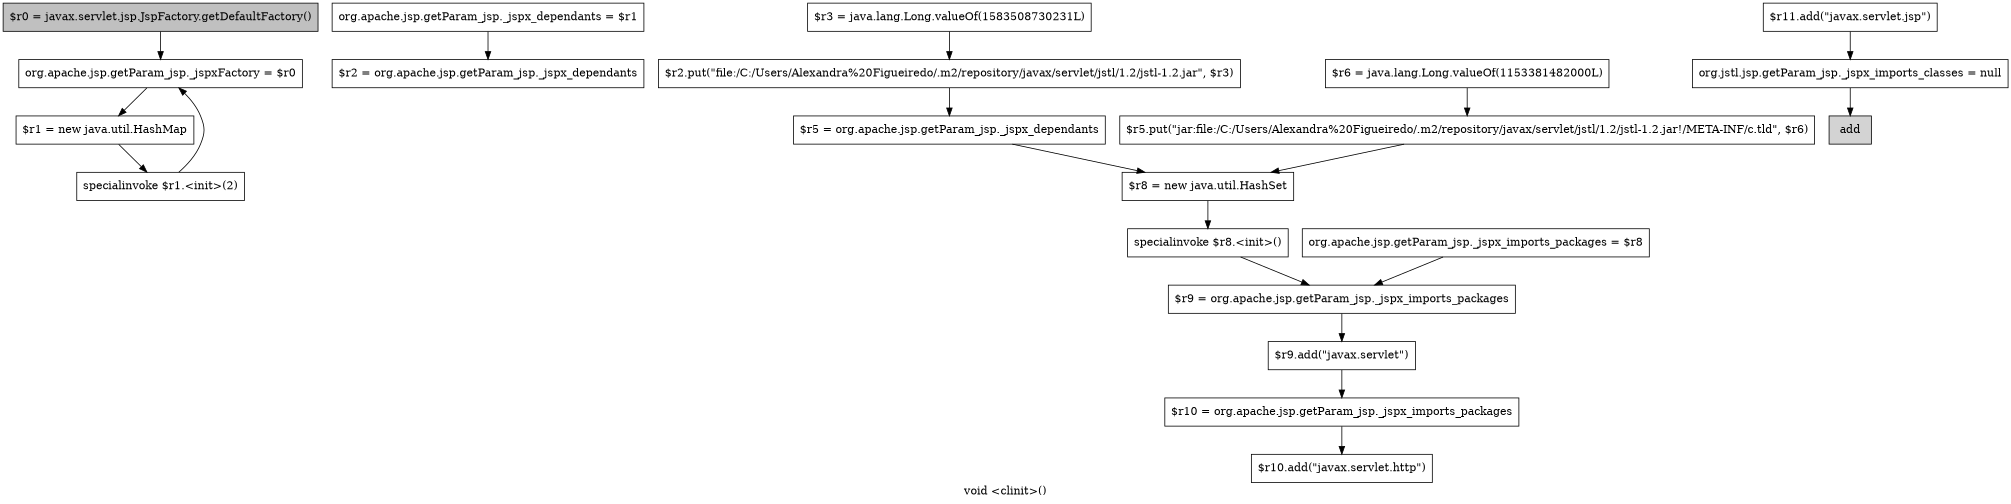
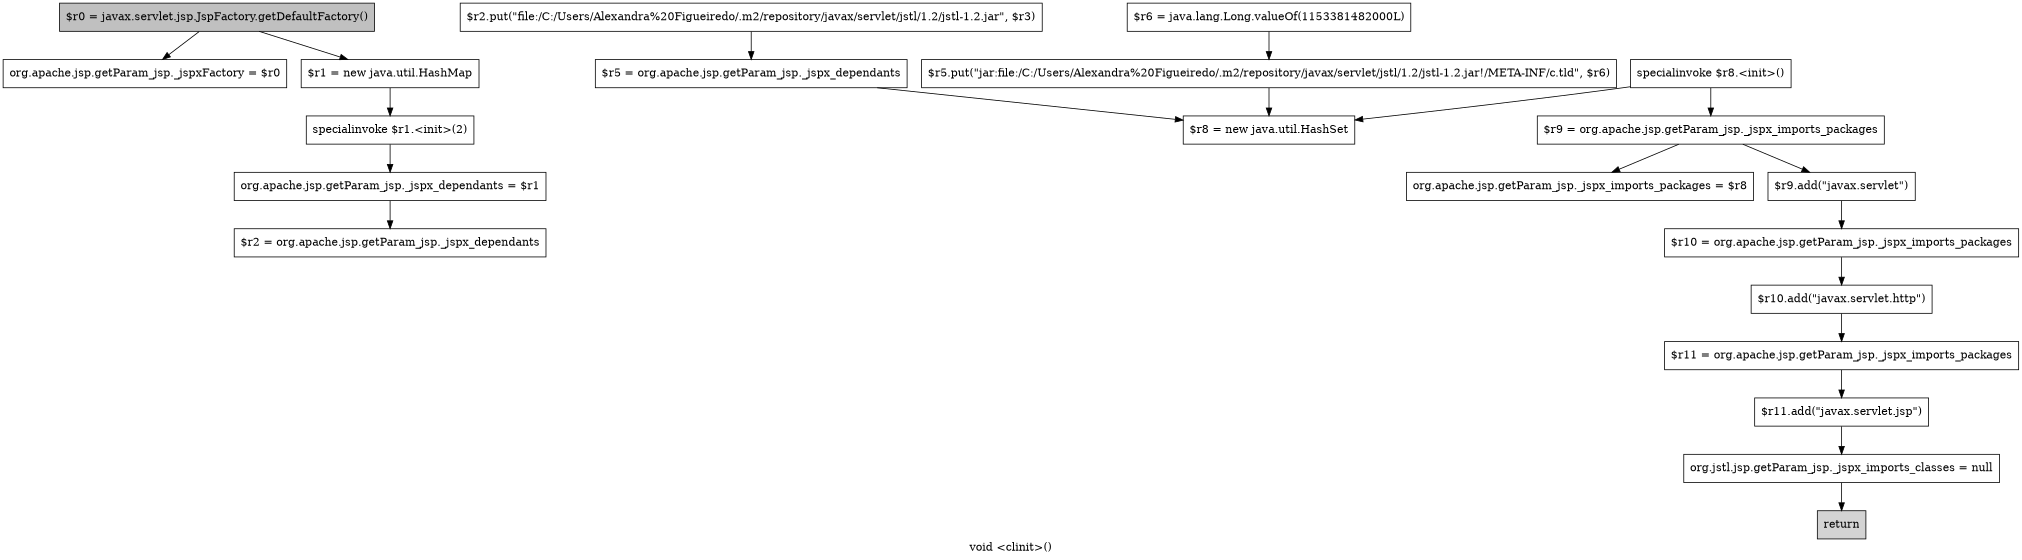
node "$r3 = java.lang.Long.valueOf(1583508730231L)": removed
edge "org.apache.jsp.getParam_jsp._jspxFactory = $r0" -> "$r1 = new java.util.HashMap": now "$r0 = javax.servlet.jsp.JspFactory.getDefaultFactory()" -> "$r1 = new java.util.HashMap"
node "add": label "add" -> "return"
edge "specialinvoke $r1.<init>(2)" -> "org.apache.jsp.getParam_jsp._jspxFactory = $r0": now "specialinvoke $r1.<init>(2)" -> "org.apache.jsp.getParam_jsp._jspx_dependants = $r1"
edge "$r8 = new java.util.HashSet" -> "specialinvoke $r8.<init>()": reversed
edge "org.apache.jsp.getParam_jsp._jspx_imports_packages = $r8" -> "$r9 = org.apache.jsp.getParam_jsp._jspx_imports_packages": reversed
node "$r11 = org.apache.jsp.getParam_jsp._jspx_imports_packages": added
